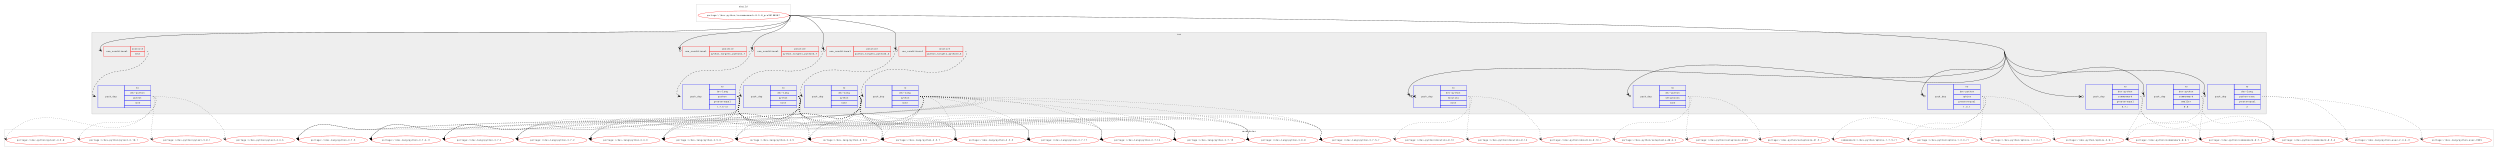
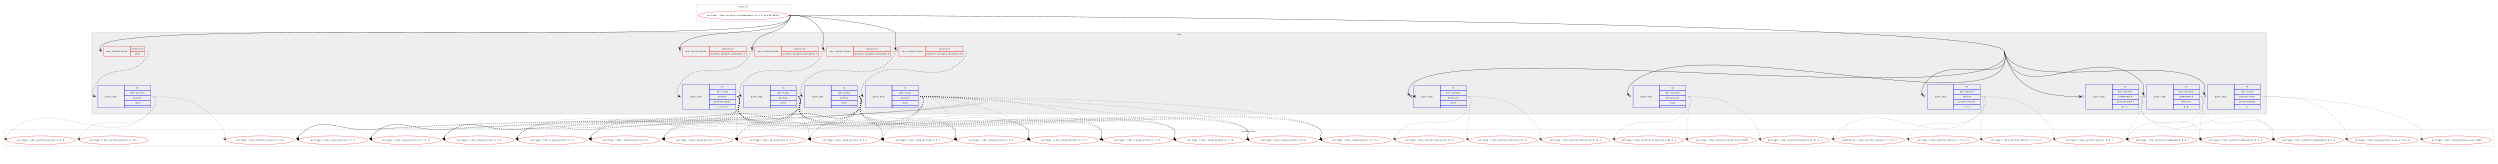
node "portage://dev-python/pytest-5.0.1": removed
